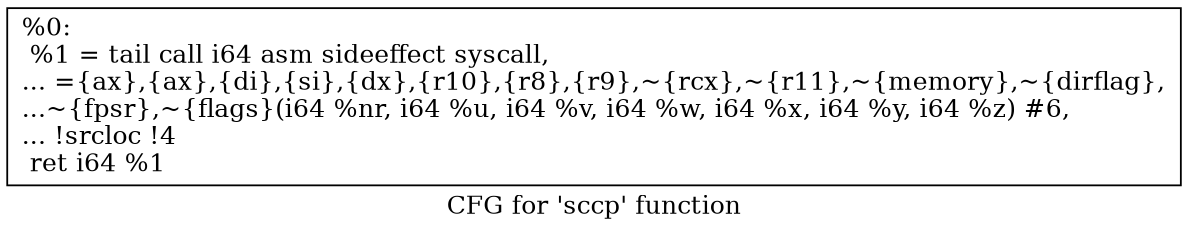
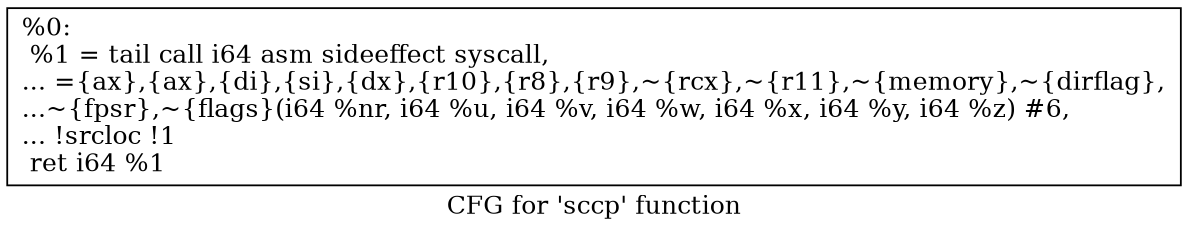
node "%0:": text "... !srcloc !4" -> "... !srcloc !1"
